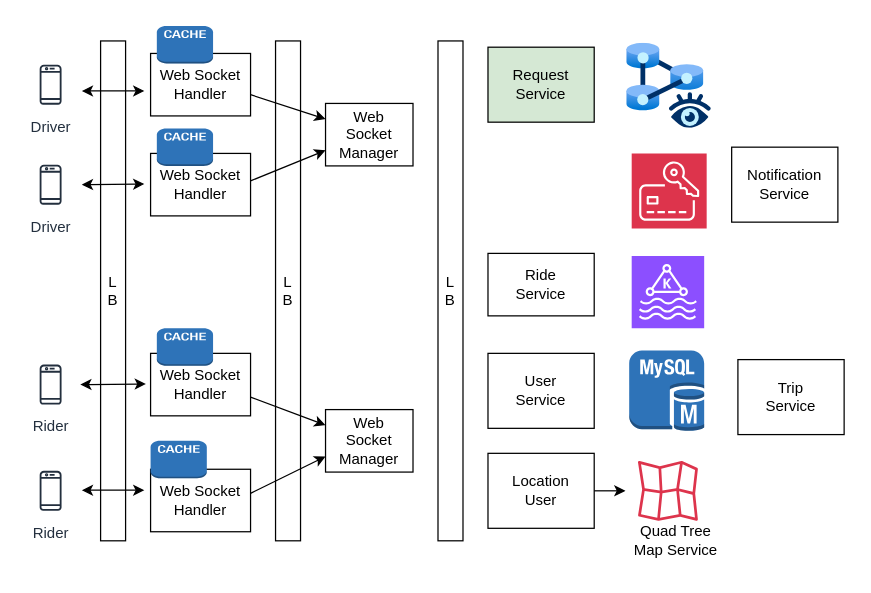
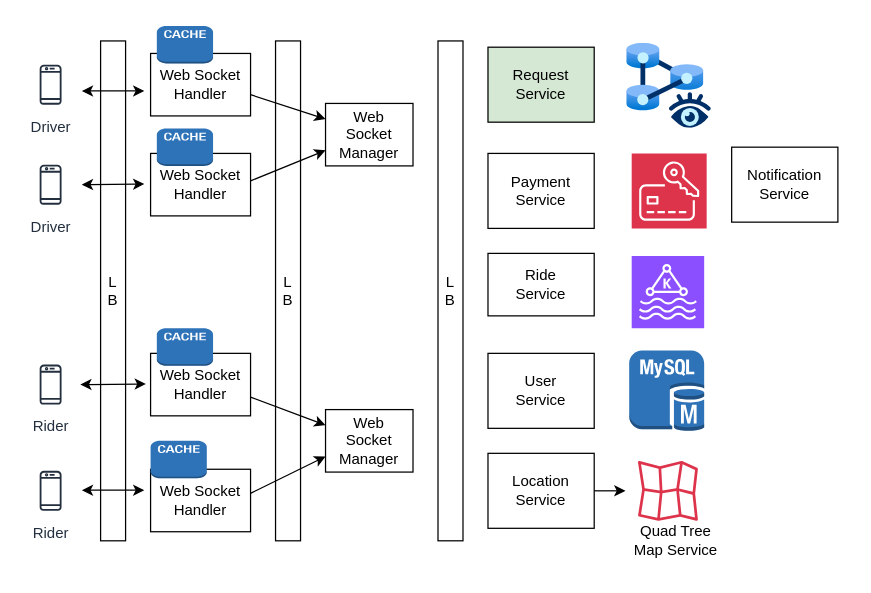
node "Payment Service": added
node "Trip Service": removed
node "Location User": label "Location User" -> "Location Service"
